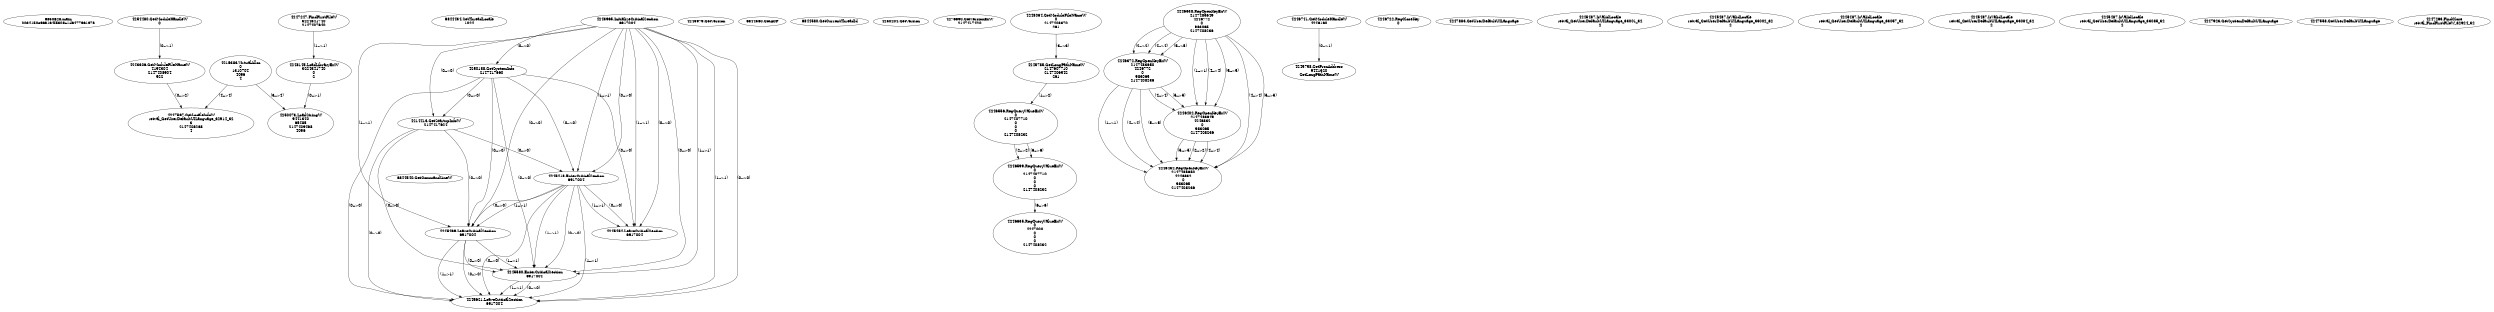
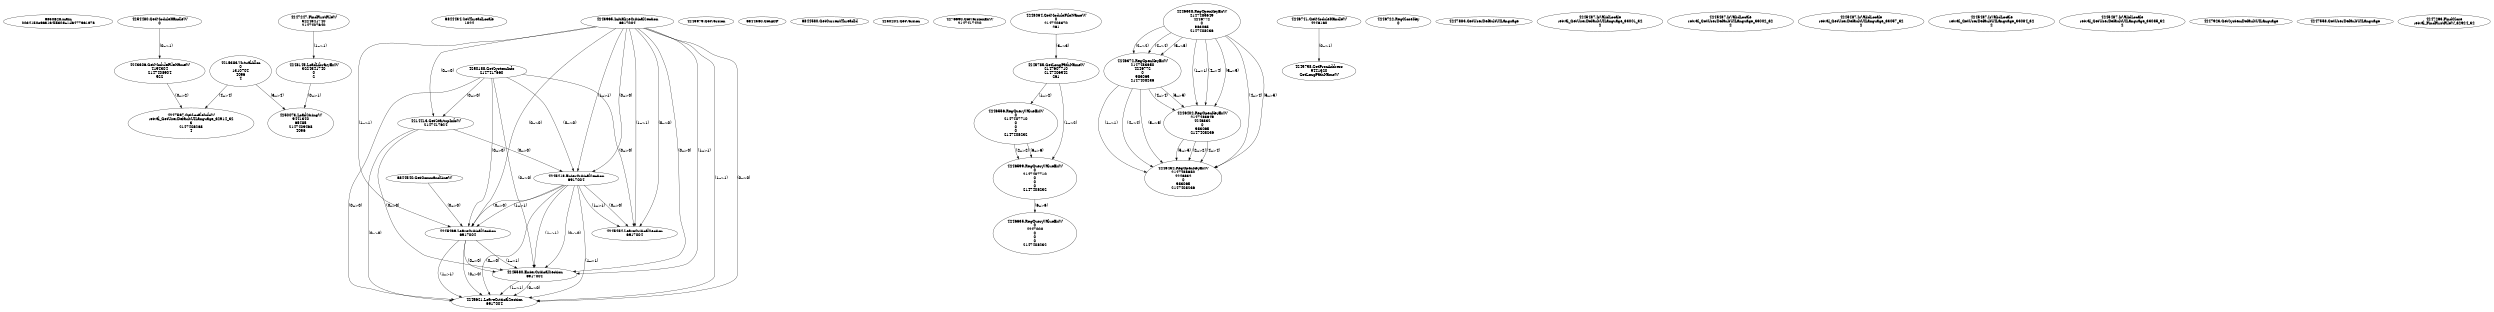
edge "4243965.InitializeCriticalSection 6917004" -> "4250188.GetSystemInfo 2147417660": removed, label "(0-->0)"
edge "4245785.GetLongPathNameW 2147607710 2147406542 261" -> "4246599.RegQueryValueExW 0 2147407710 0 0 0 2147408232": added, label "(1-->2)"
edge "4214413.GetStartupInfoW 2147417624" -> "4245469.LeaveCriticalSection 6917004": now "6844540.GetCommandLineW" -> "4245469.LeaveCriticalSection 6917004"
